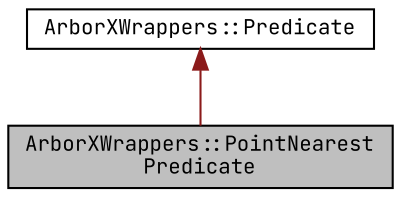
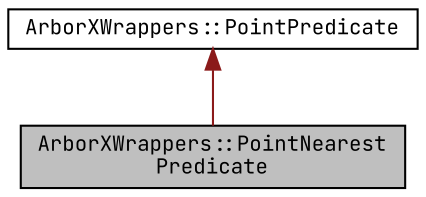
node "ArborXWrappers::Predicate": label "ArborXWrappers::Predicate" -> "ArborXWrappers::PointPredicate"
